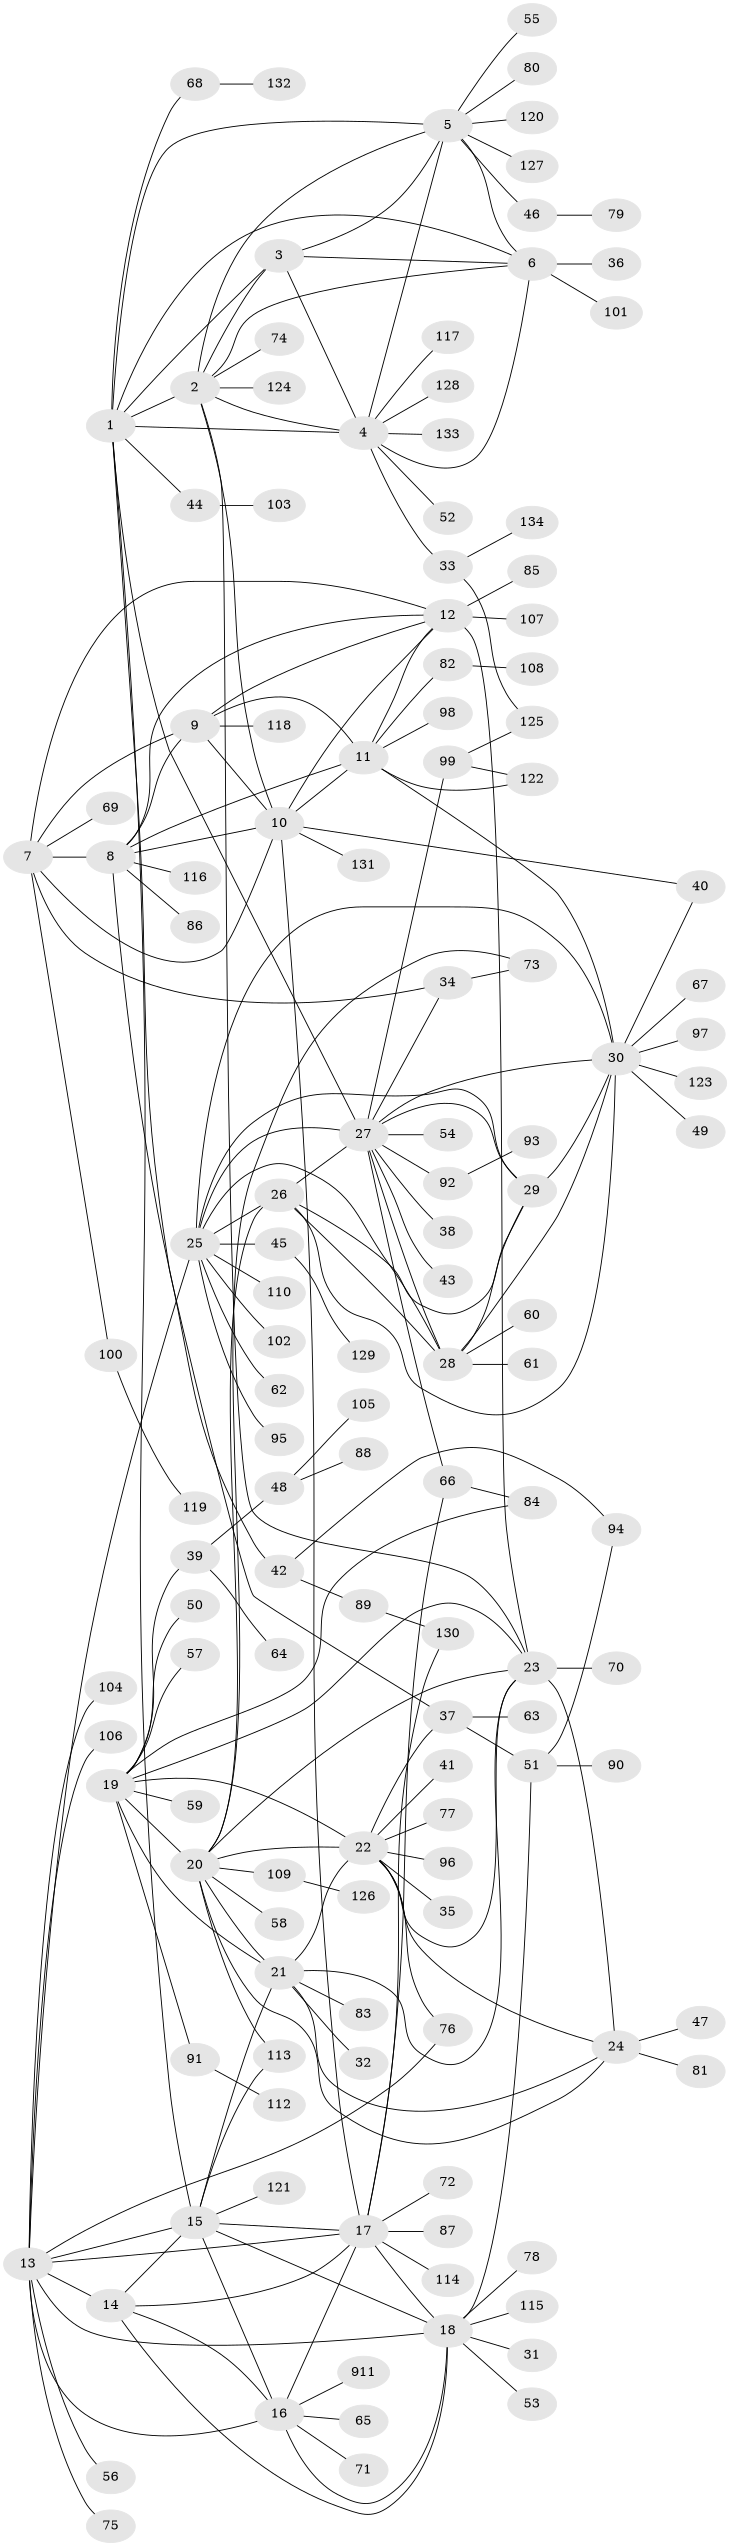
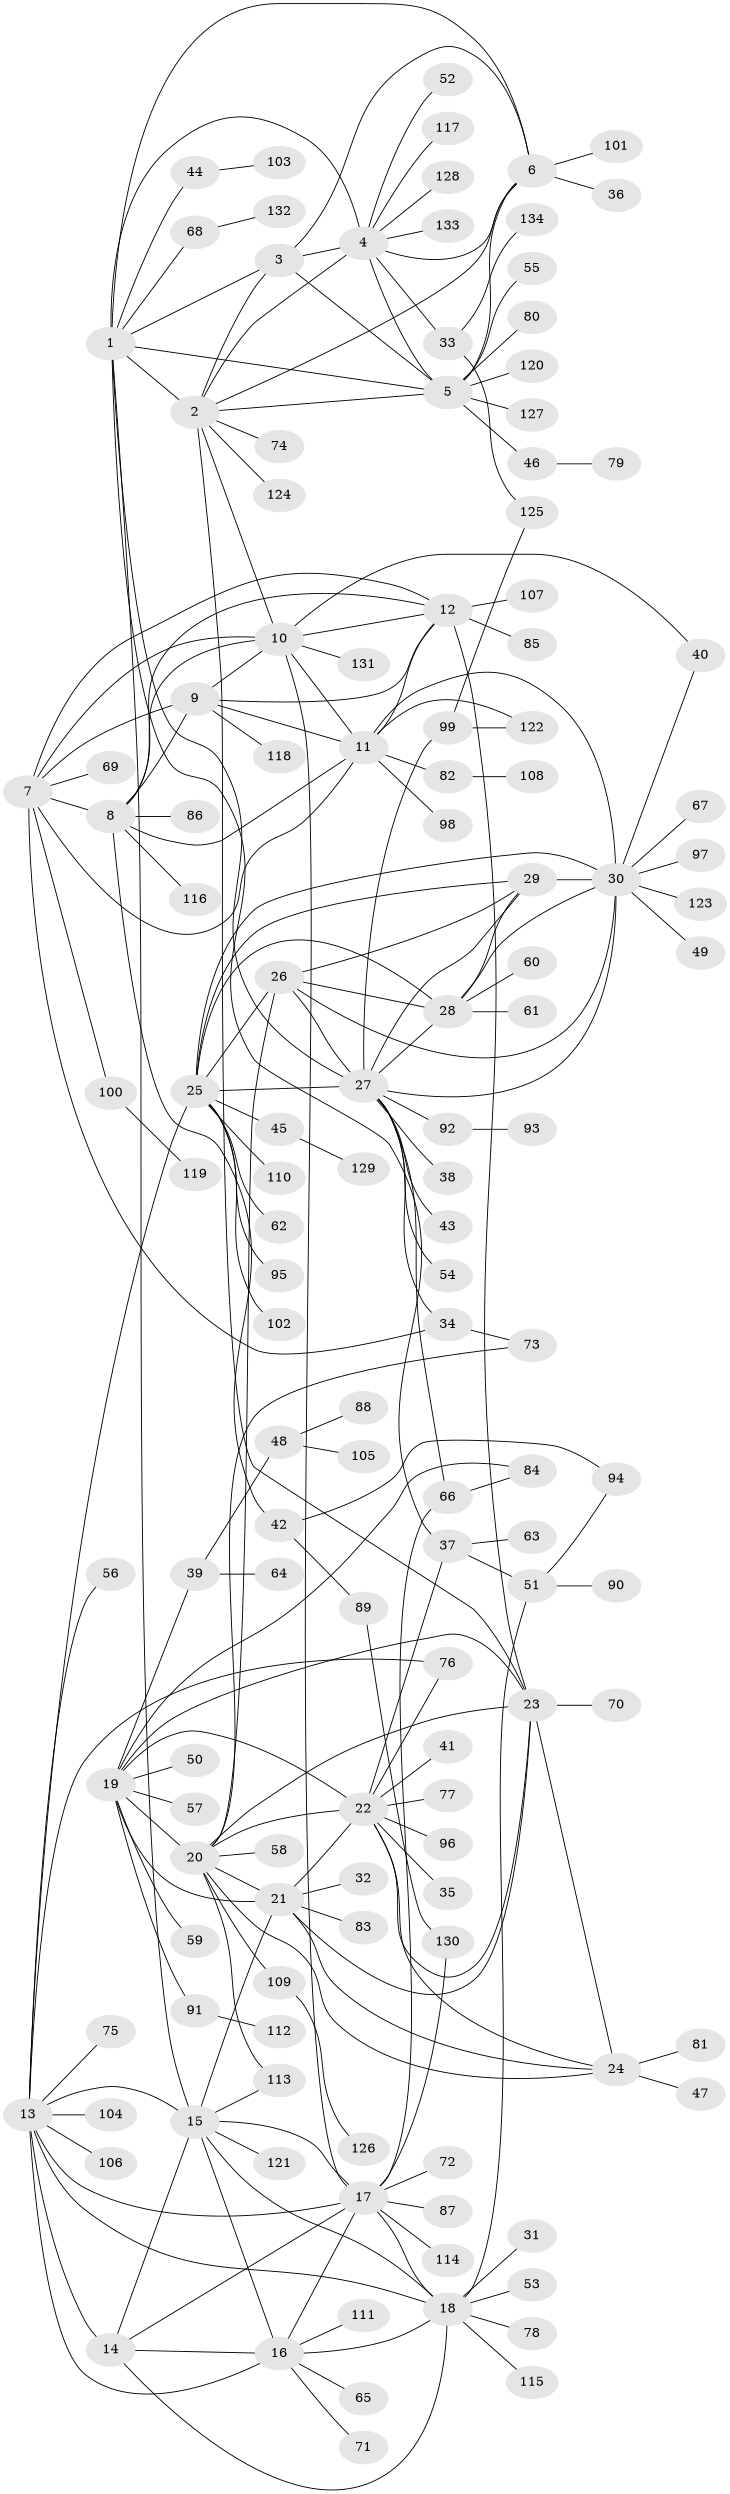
edge "11" -- "7": added
node "911": label "911" -> "111"
